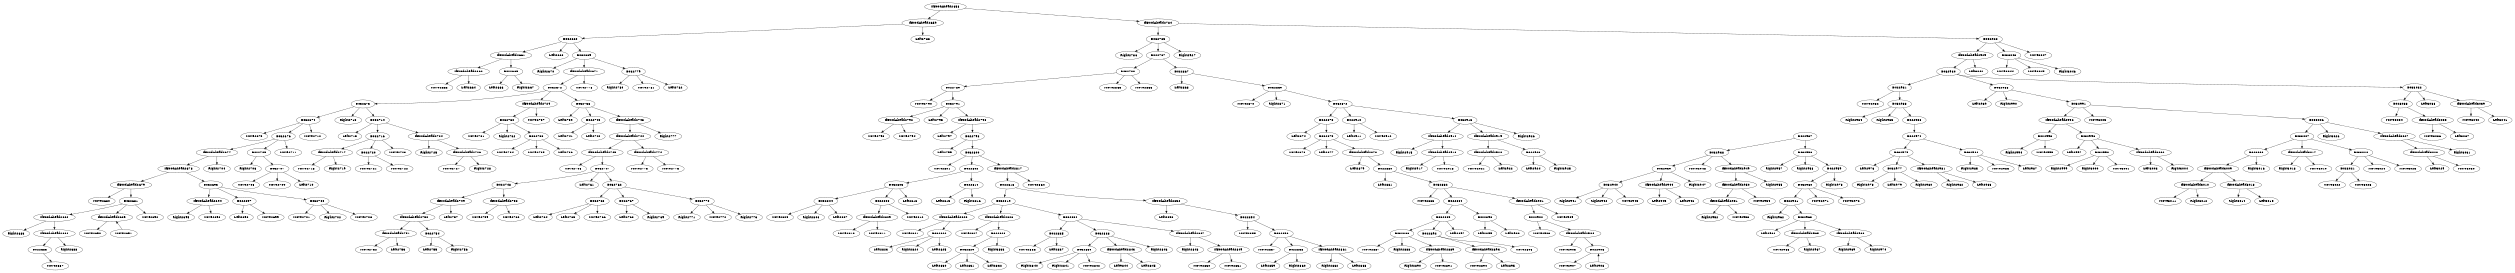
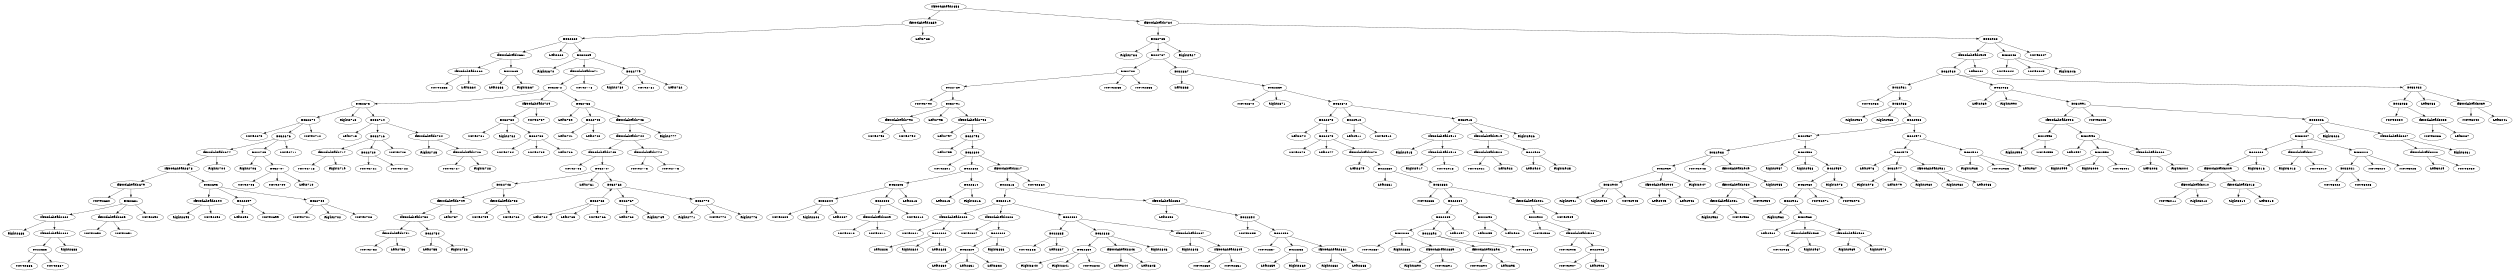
edge "Do22936" -> "Do22937": added
edge "IfFoodAhead2949" -> "IfFoodAhead2950": removed
edge "Do32762" -> "Do32763": reversed
edge "Move2691" -> "IfFoodAhead2689": reversed
edge "Left2908" -> "Do22906": reversed
node "Move2686": added
